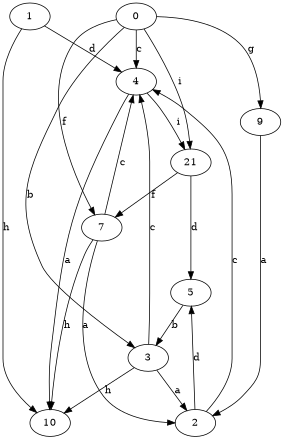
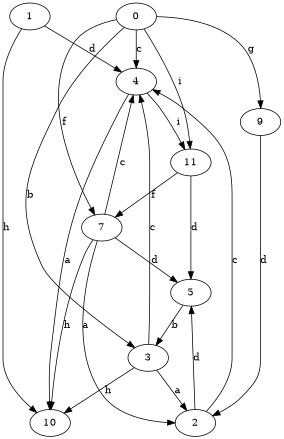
node "21": label "21" -> "11"
edge "7" -> "5": added, label "d"
edge "9" -> "2": label "a" -> "d"
